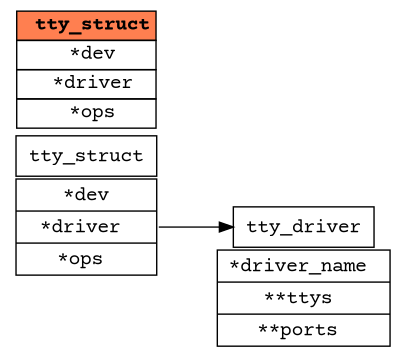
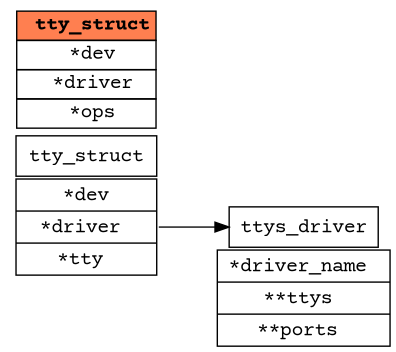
node "tty_driver": label "tty_driver" -> "ttys_driver"
node "*dev": text "*ops" -> "*tty"
